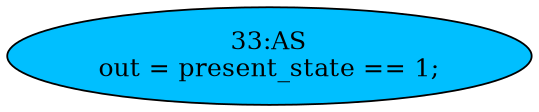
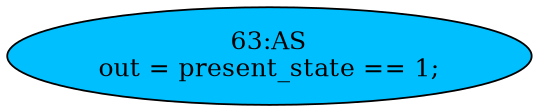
node "33:AS out = present_state == 1;": label "33:AS out = present_state == 1;" -> "63:AS out = present_state == 1;"
